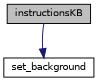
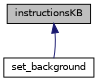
edge "instructionsKB" -> "set_background": reversed
